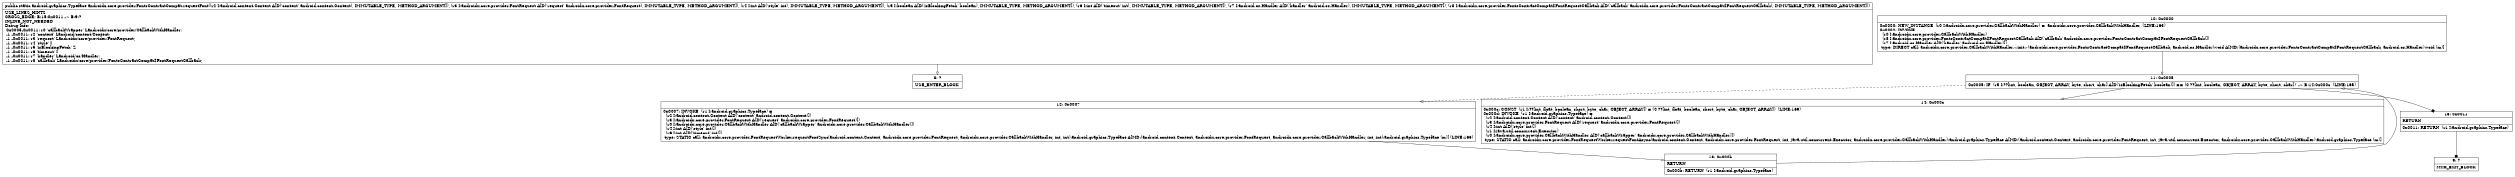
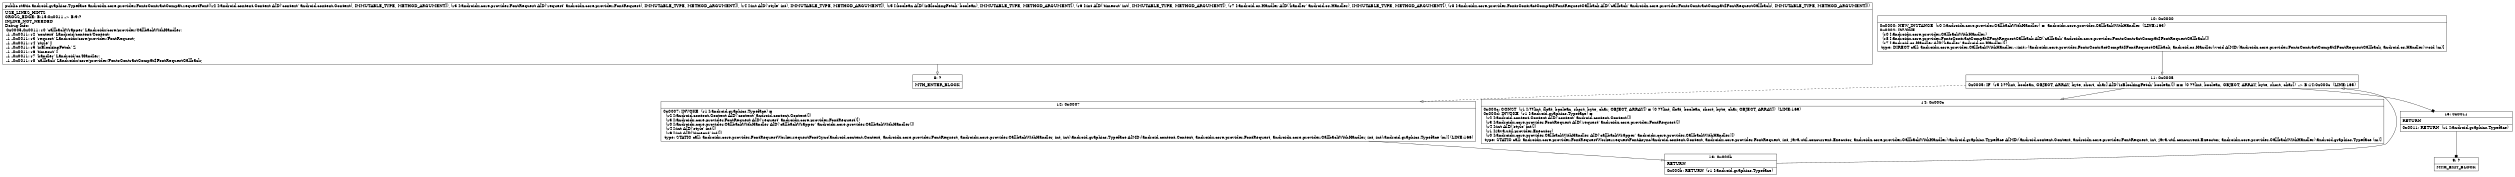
node "8: ?": text "USE_ENTER_BLOCK" -> "MTH_ENTER_BLOCK"
node "14: 0x000c": text "(r1 I:java.util.concurrent.Executor)" -> "(r1 I:java.util.provider.Executor)"
